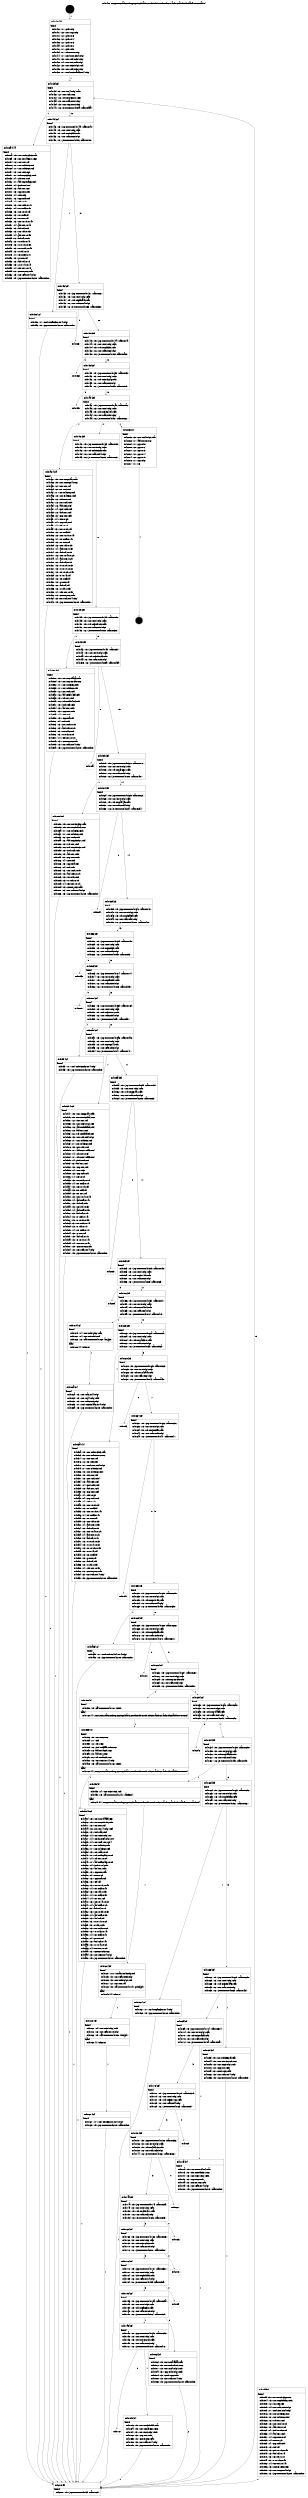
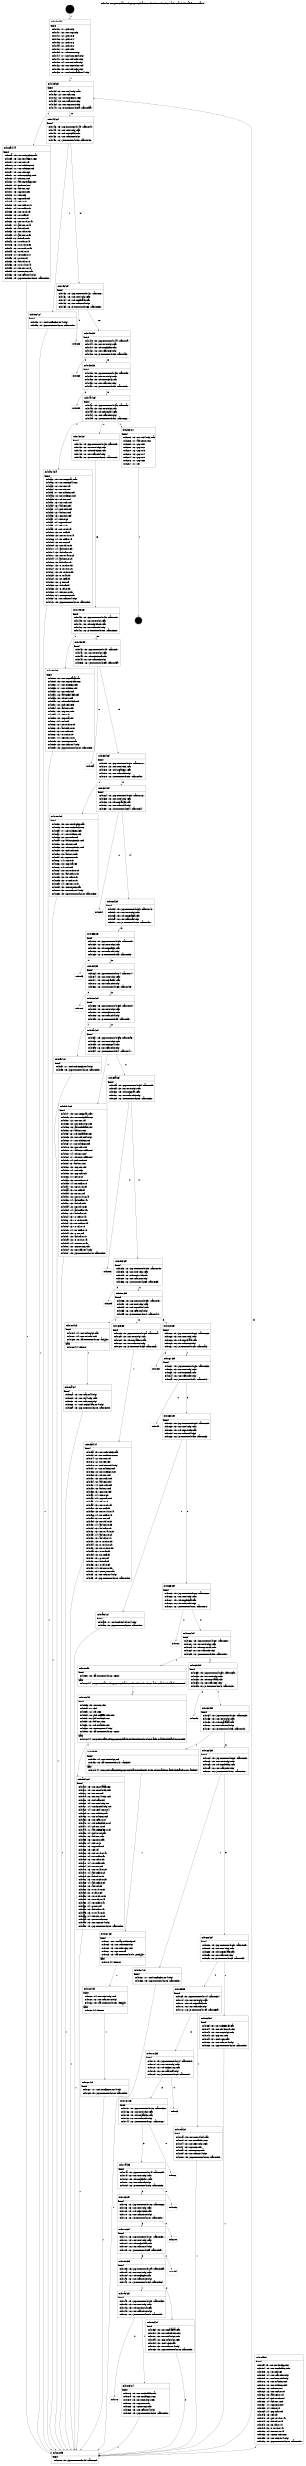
edge "0x401605 [25]" -> "0x40161e [25]": now "0x4015ec [25]" -> "0x40161e [25]"
